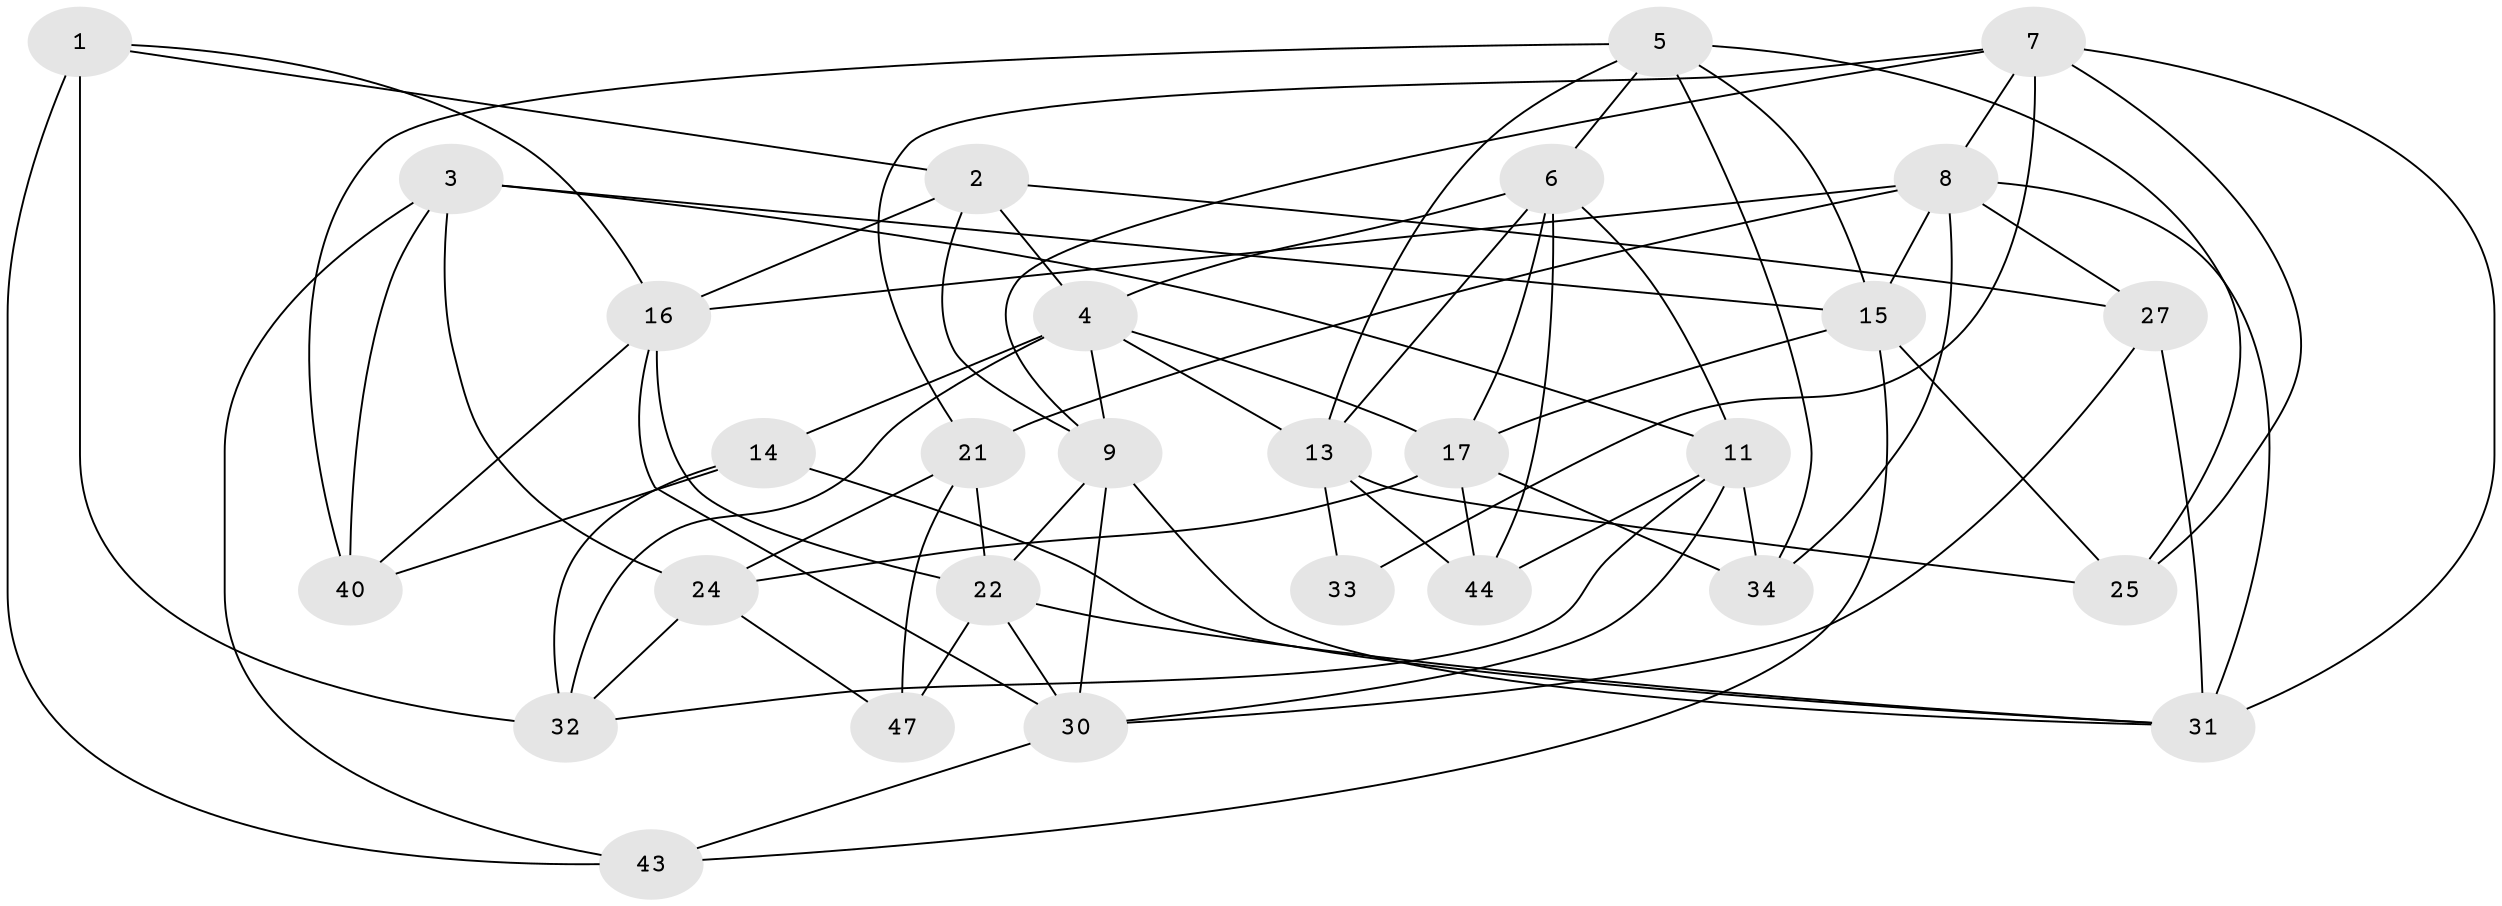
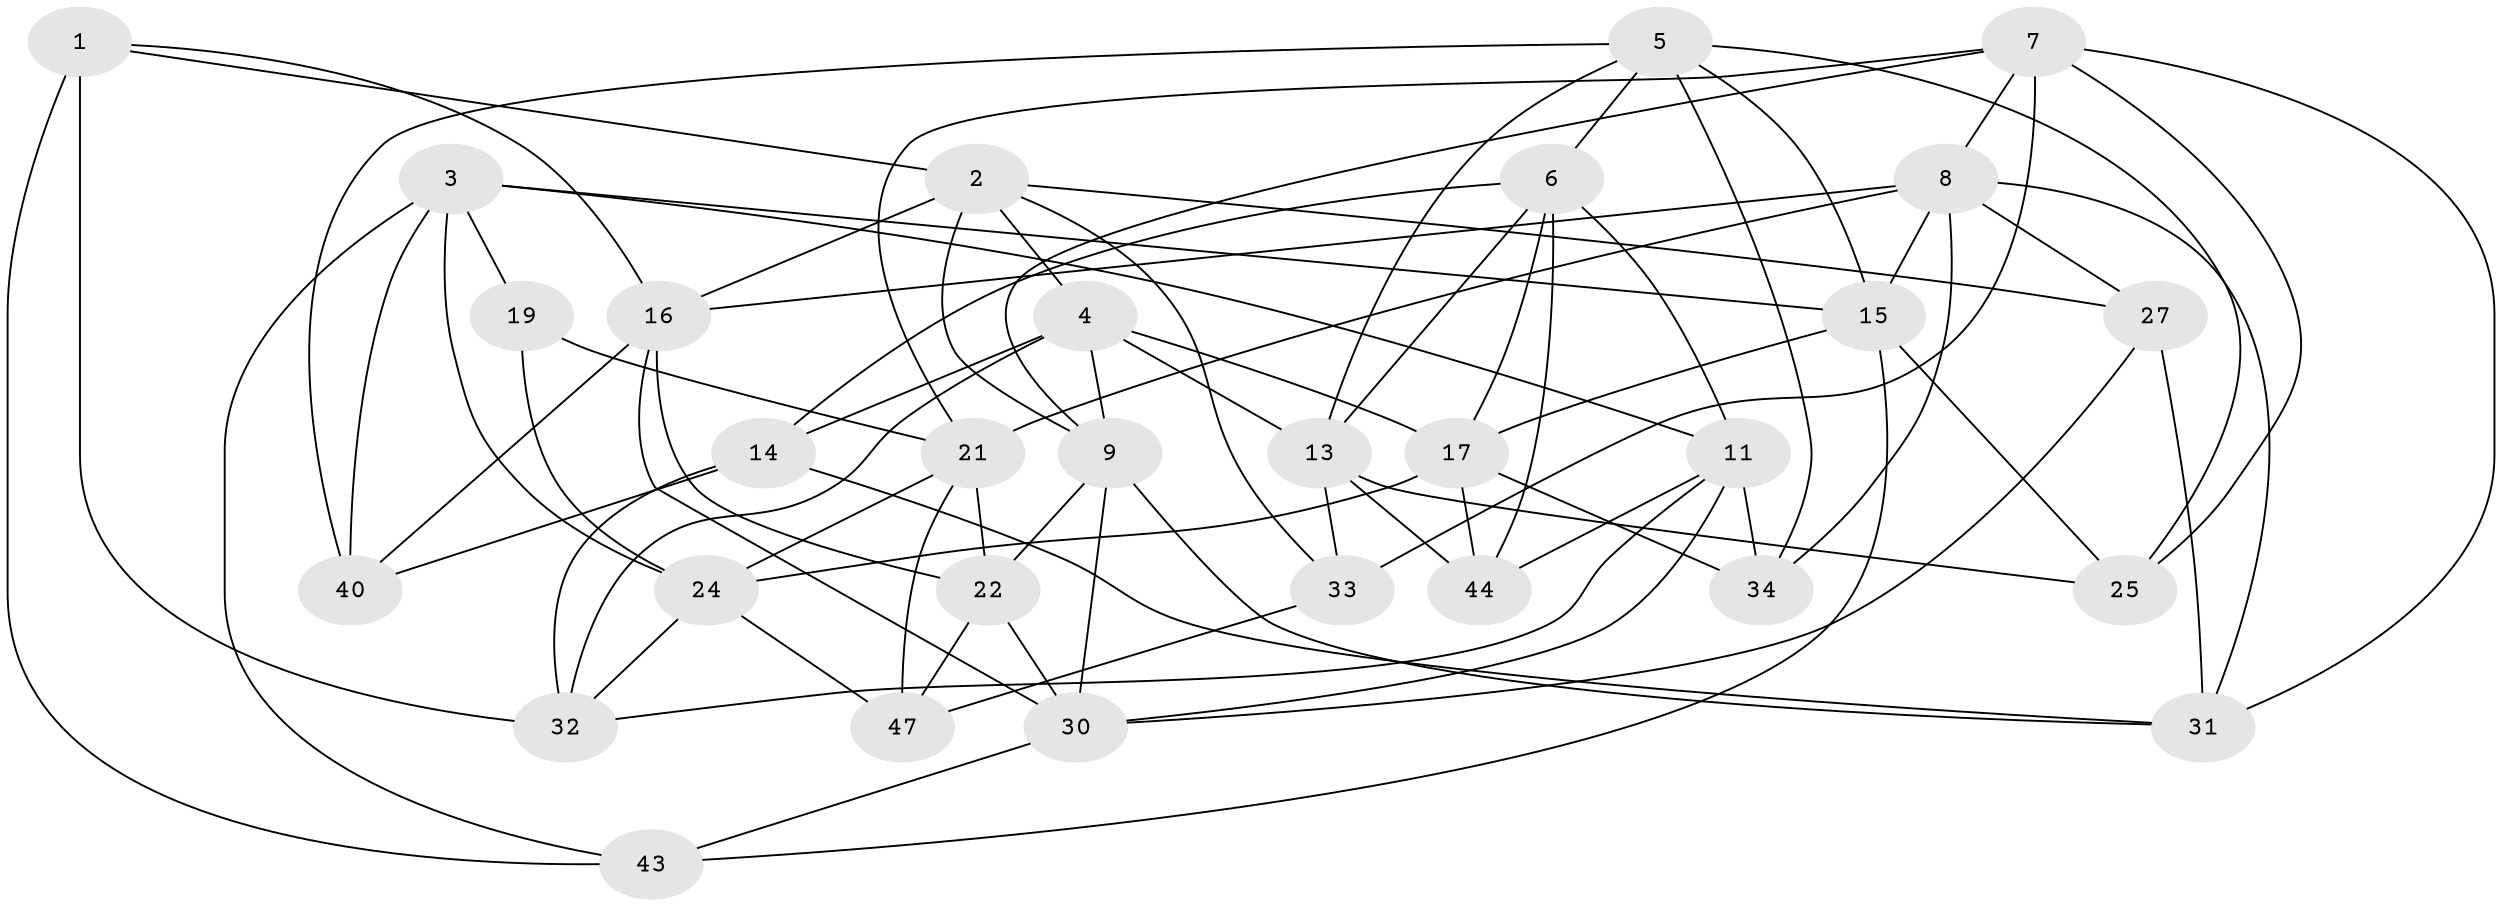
edge "6" -- "4": now "6" -- "14"
node "19": added
edge "2" -- "33": added
edge "33" -- "47": added
edge "22" -- "31": removed
